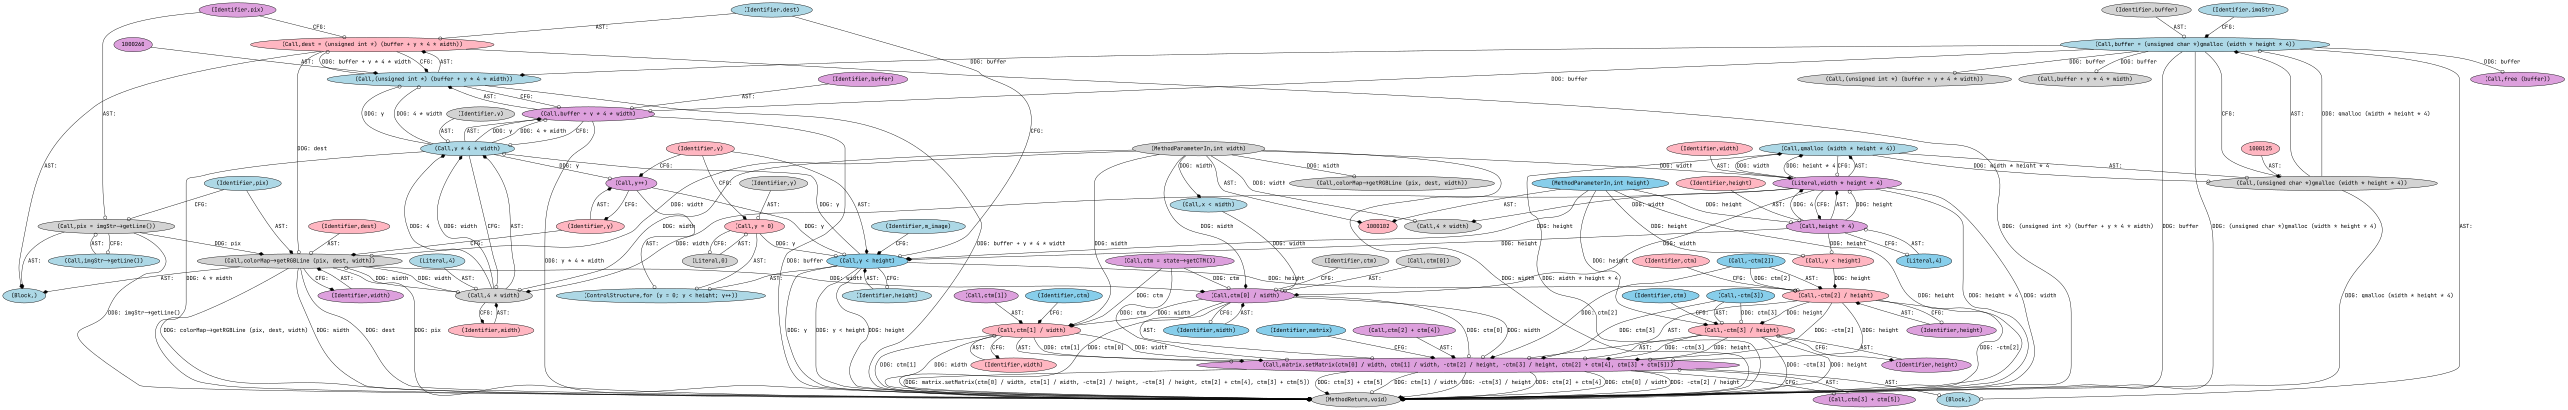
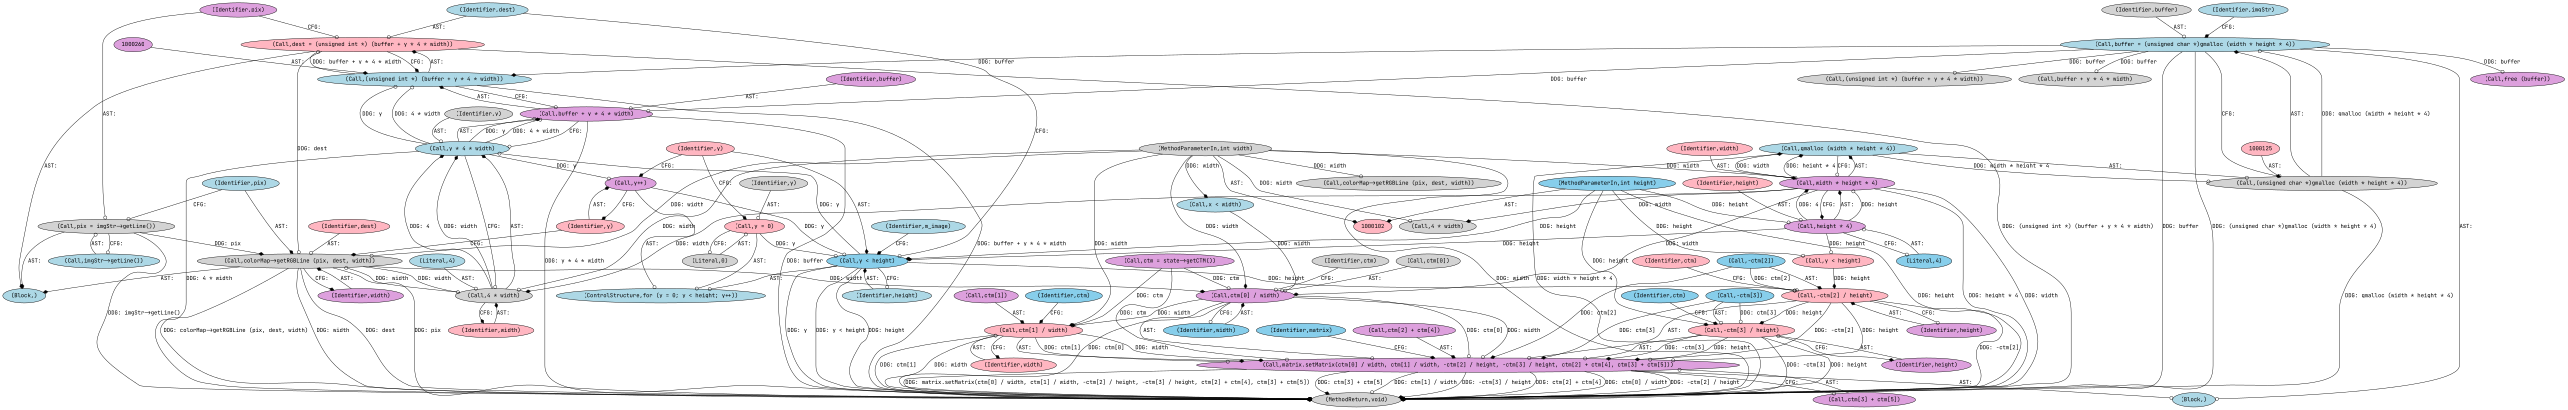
node "(Literal,width * height * 4)": label "(Literal,width * height * 4)" -> "(Call,width * height * 4)"
